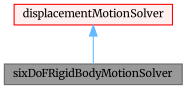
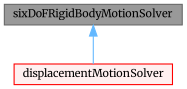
edge "sixDoFRigidBodyMotionSolver" -> "displacementMotionSolver": reversed
